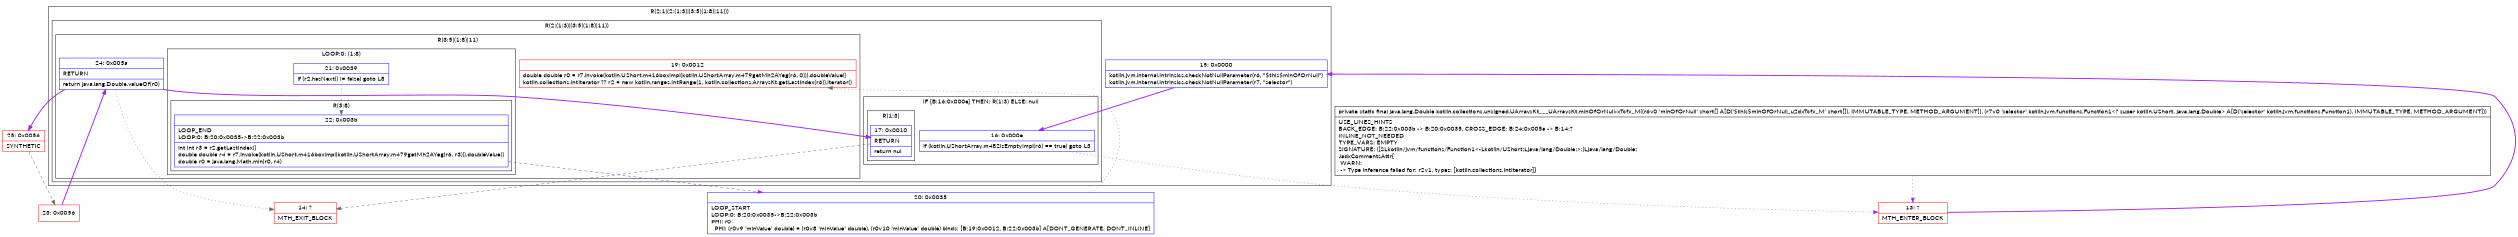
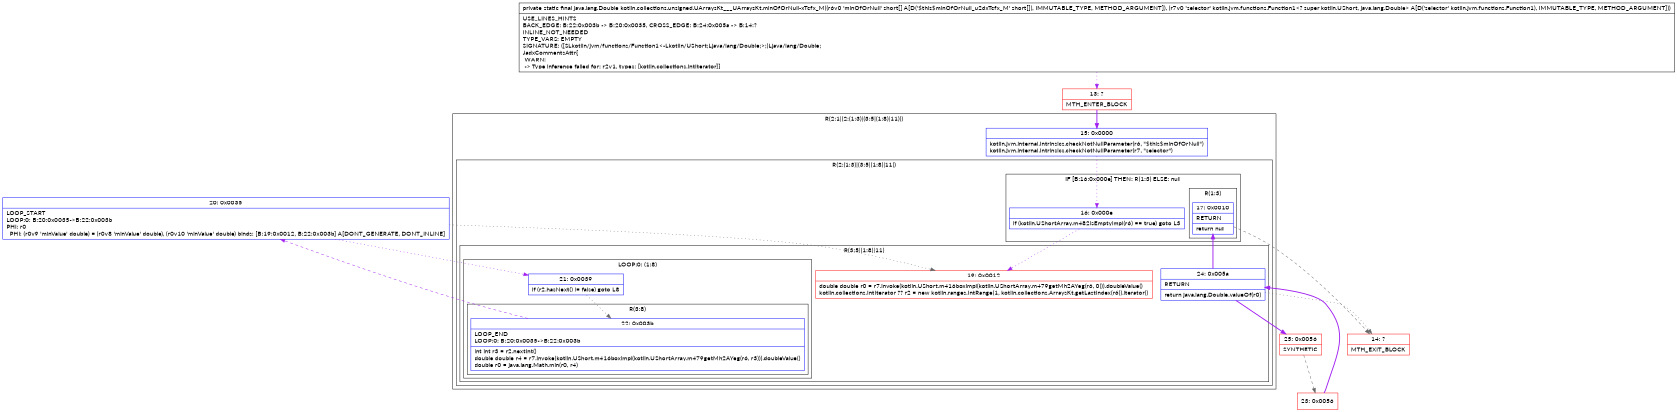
edge "15: 0x0000" -> "16: 0x000e": style bold -> dotted
node "22: 0x003b": text "int int r3 = r2.getLastIndex()" -> "int int r3 = r2.nextInt()"
edge "16: 0x000e" -> "13: ?": now "16: 0x000e" -> "19: 0x0012"
edge "20: 0x0035" -> "21: 0x0039": added
